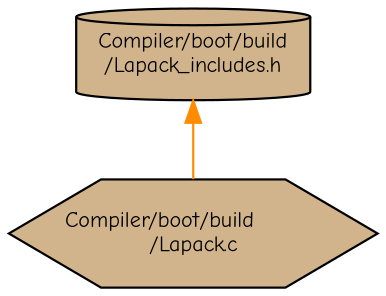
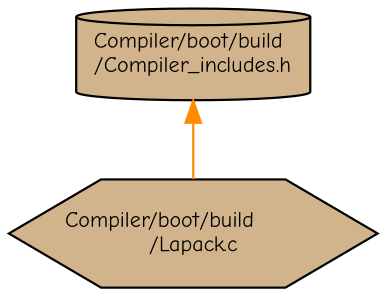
node "Compiler/boot/build /Lapack_includes.h": label "Compiler/boot/build /Lapack_includes.h" -> "Compiler/boot/build /Compiler_includes.h"
